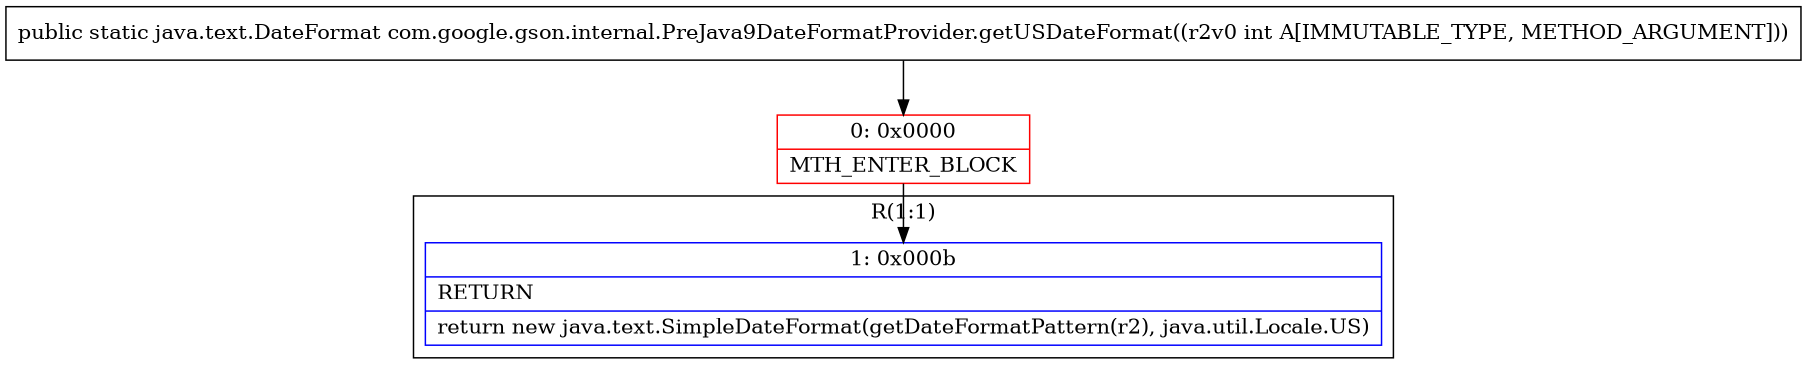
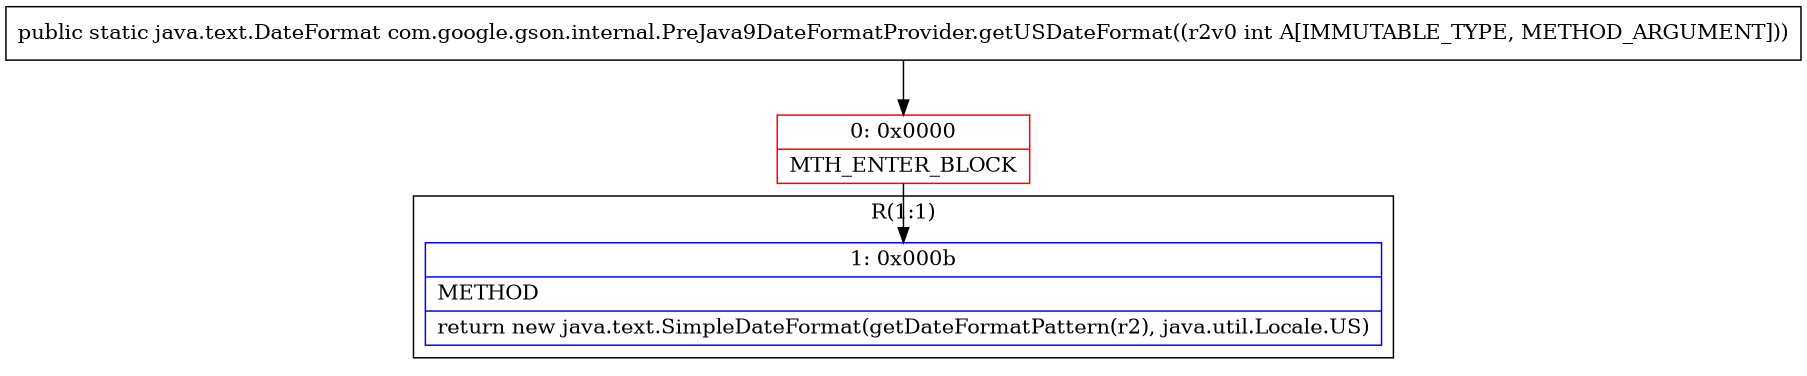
node "1: 0x000b": text "RETURN" -> "METHOD"
